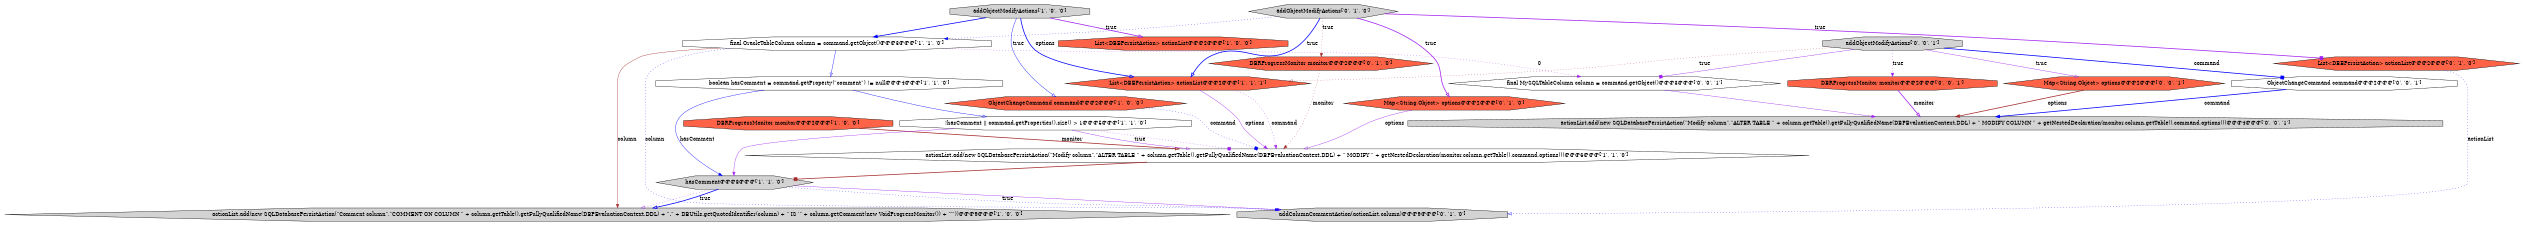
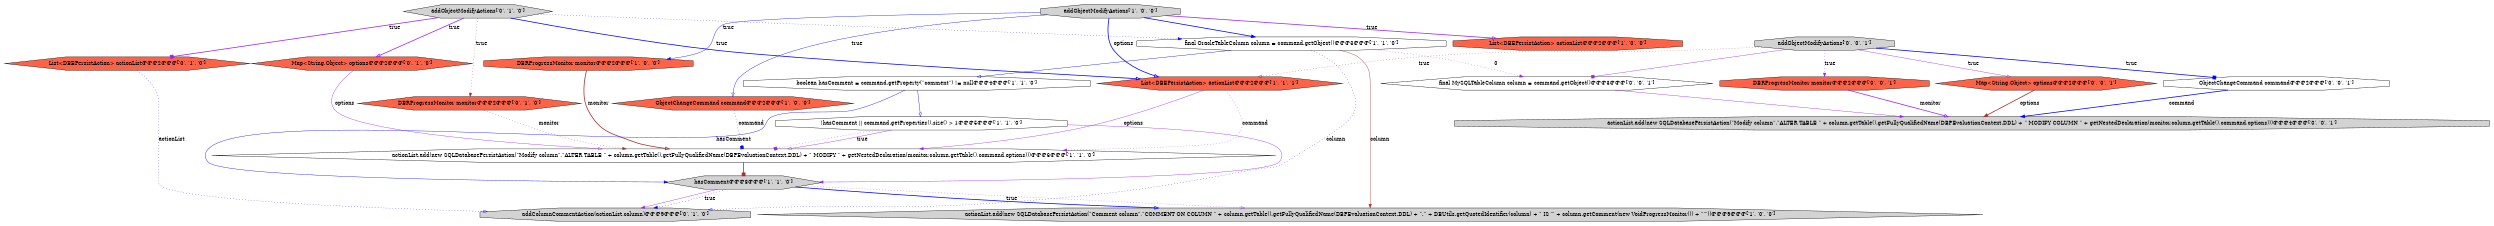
edge "addObjectModifyActions['1', '0', '0']" -> "DBRProgressMonitor monitor@@@2@@@['1', '0', '0']": added, label "true"
edge "addObjectModifyActions['0', '0', '1']" -> "ObjectChangeCommand command@@@2@@@['0', '0', '1']": label "command" -> "true"
